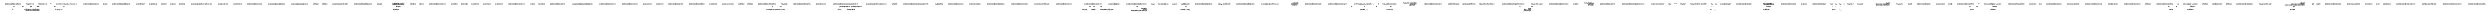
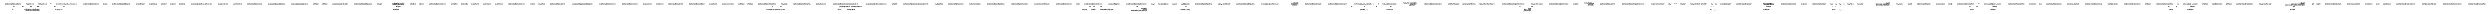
node "input.Equals(0)": added
